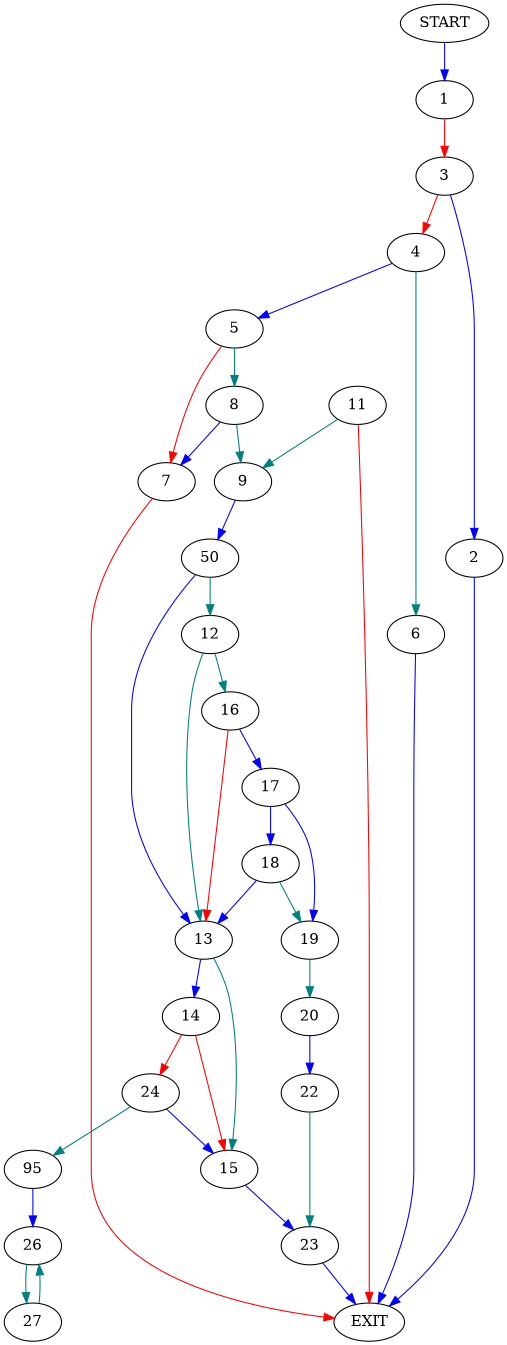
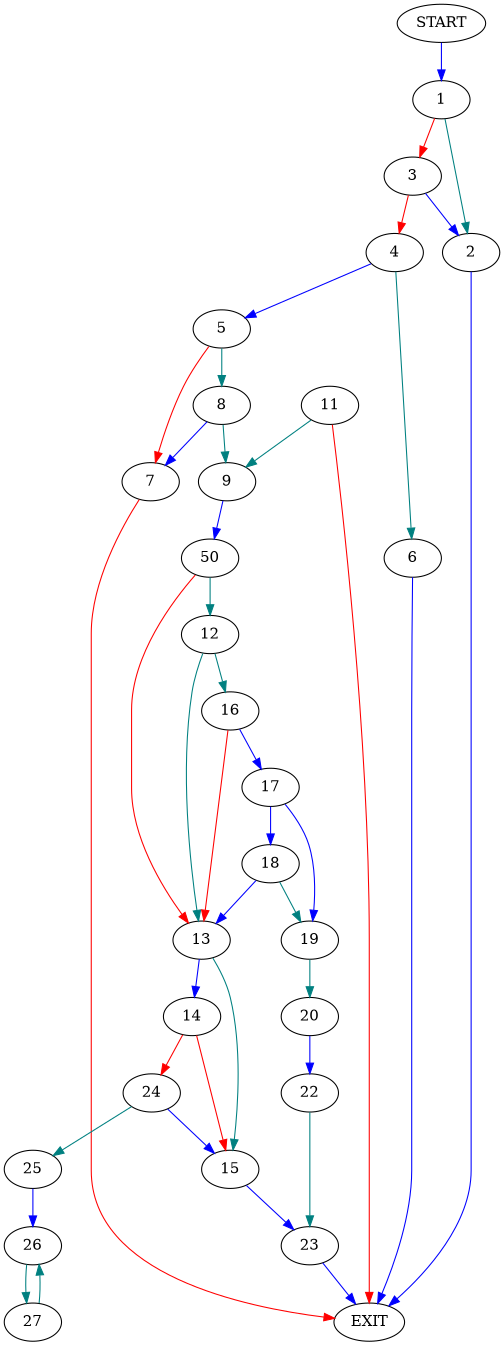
edge "1" -> "2": added
edge "50" -> "13": color blue -> red
node "95": label "95" -> "25"
